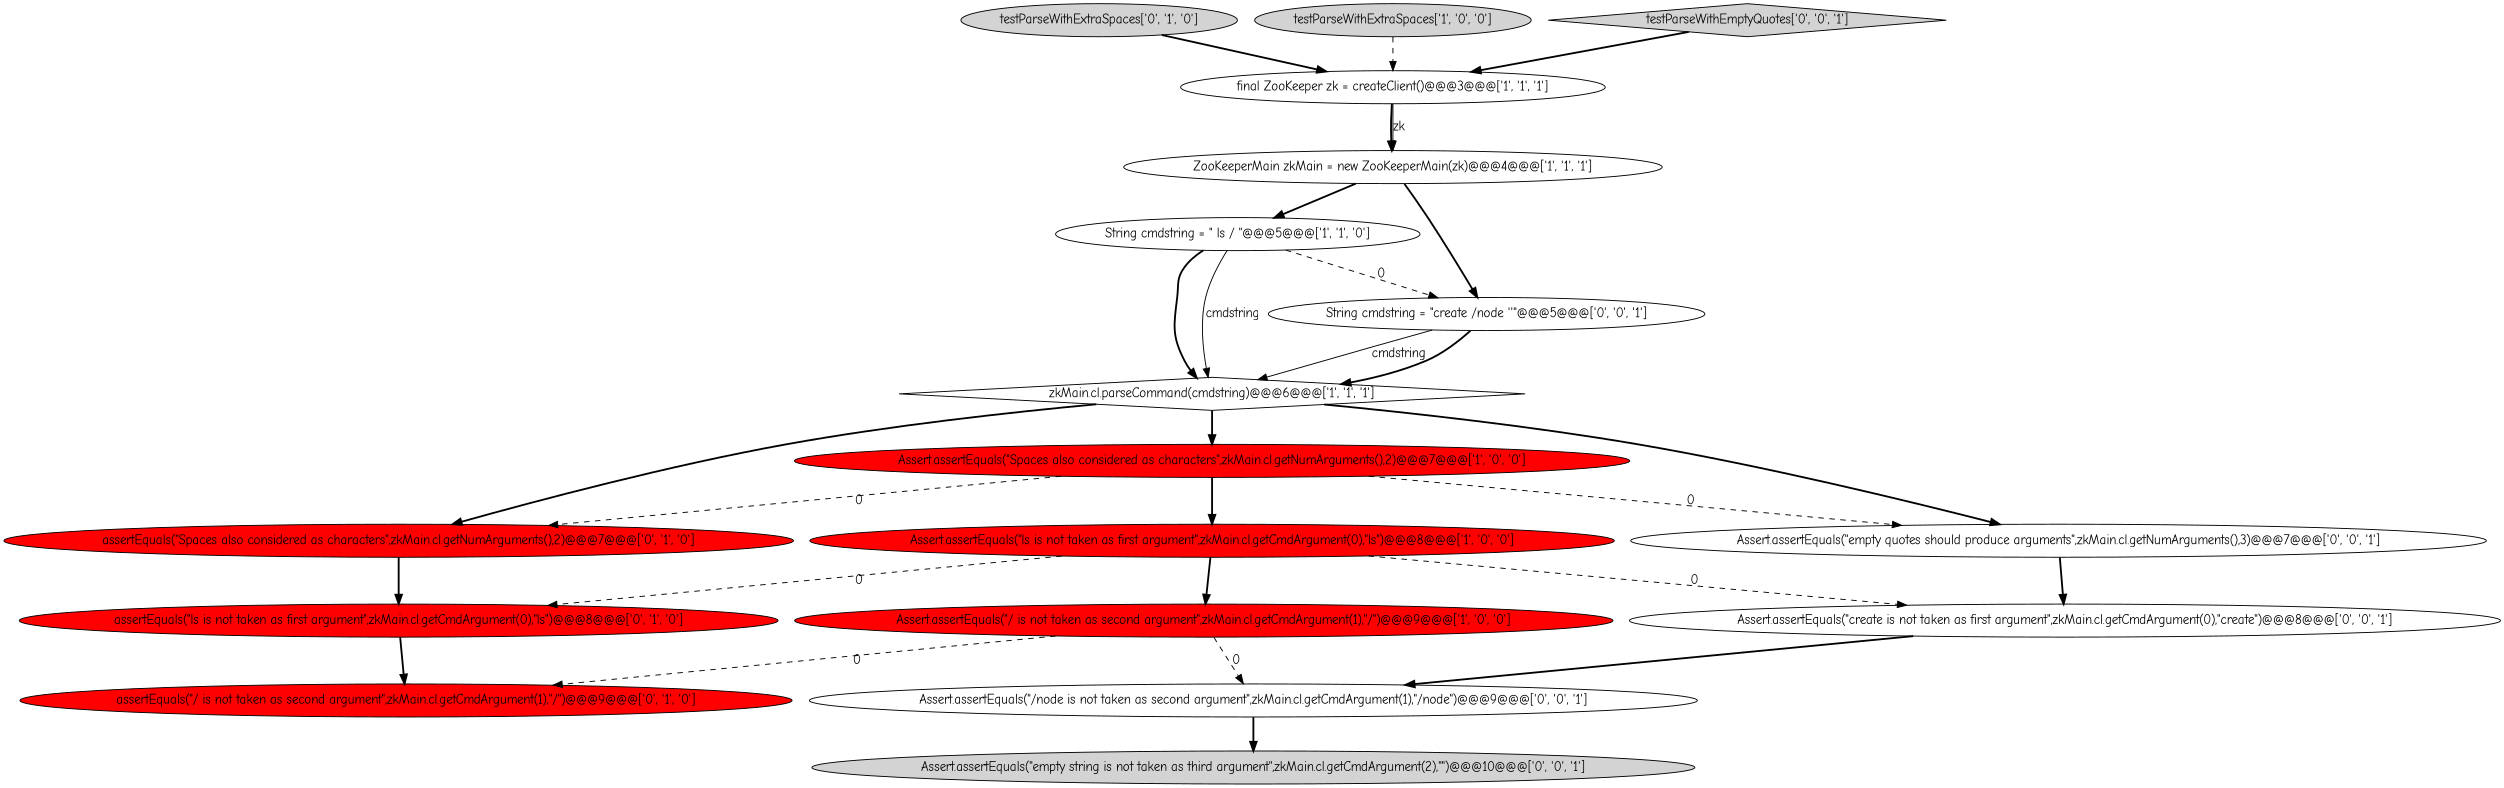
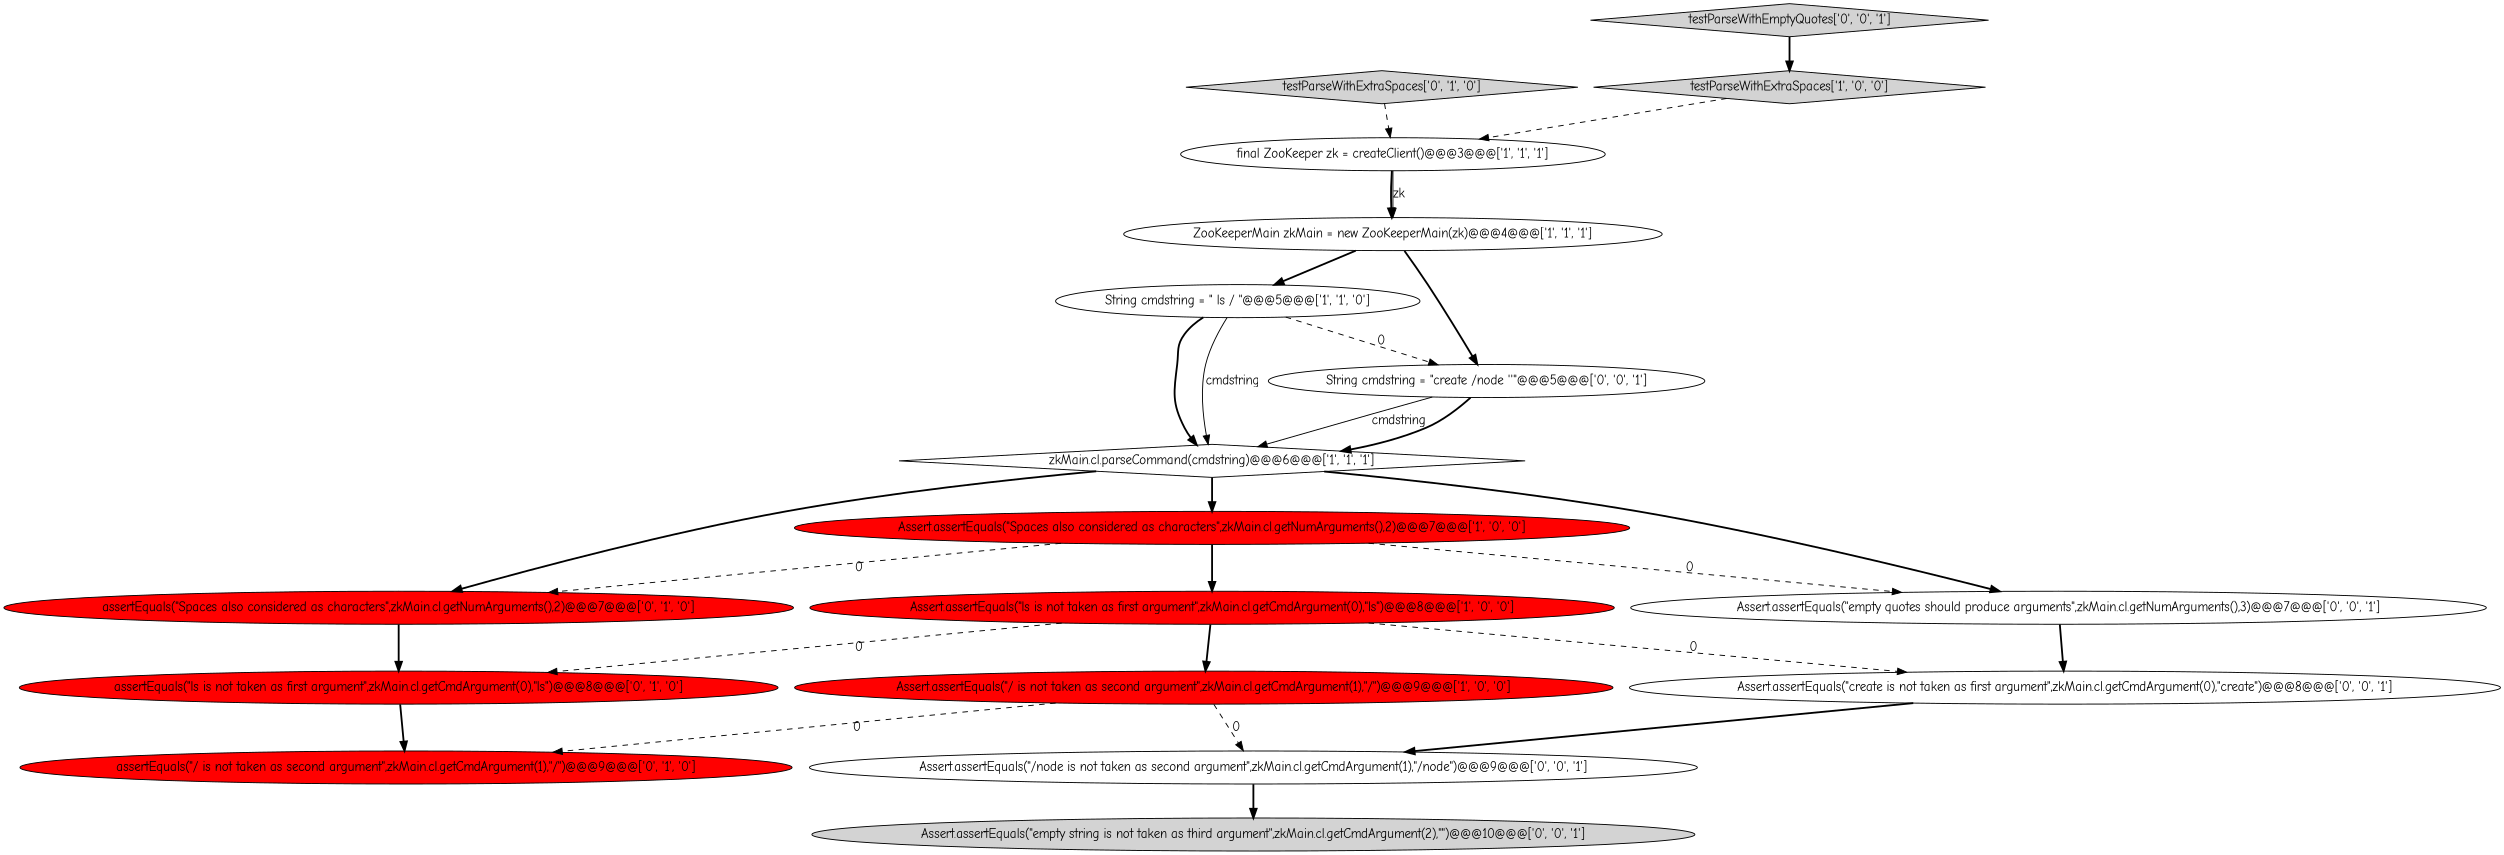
node "testParseWithExtraSpaces['0', '1', '0']": shape ellipse -> diamond
node "testParseWithExtraSpaces['1', '0', '0']": shape ellipse -> diamond
edge "testParseWithEmptyQuotes['0', '0', '1']" -> "final ZooKeeper zk = createClient()@@@3@@@['1', '1', '1']": now "testParseWithEmptyQuotes['0', '0', '1']" -> "testParseWithExtraSpaces['1', '0', '0']"
edge "testParseWithExtraSpaces['0', '1', '0']" -> "final ZooKeeper zk = createClient()@@@3@@@['1', '1', '1']": style bold -> dashed
